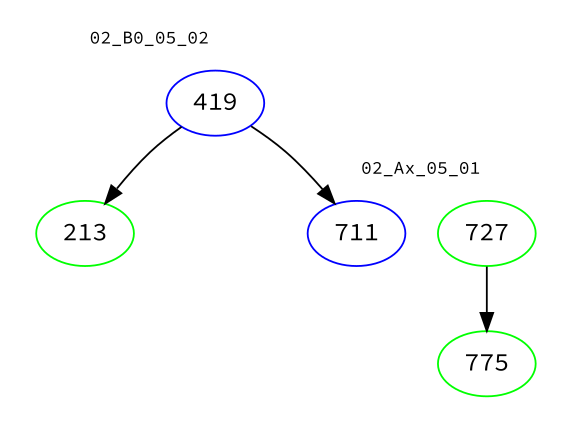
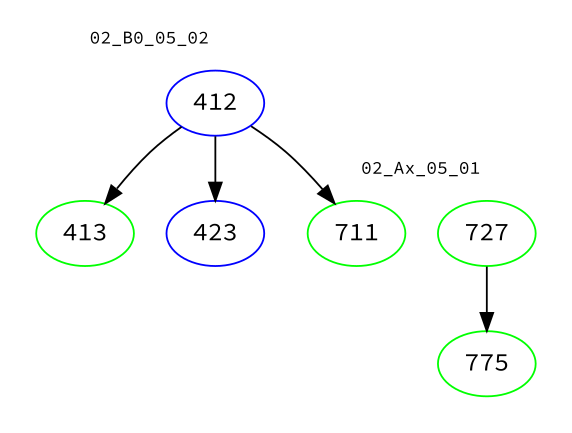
node "419": label "419" -> "412"
node "213": label "213" -> "413"
node "423": added
node "711": color blue -> green
